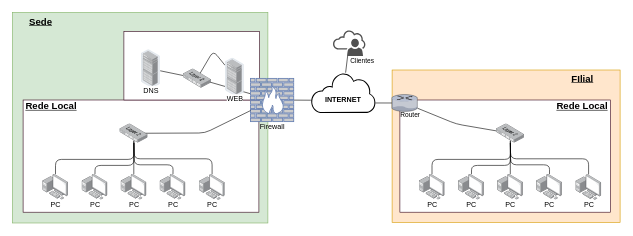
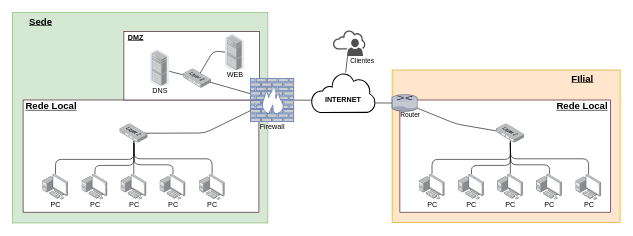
node "DMZ": added
node "DNS": moved (151, 69) -> (160, 69)
node "WEB": moved (235, 77) -> (235, 53)
